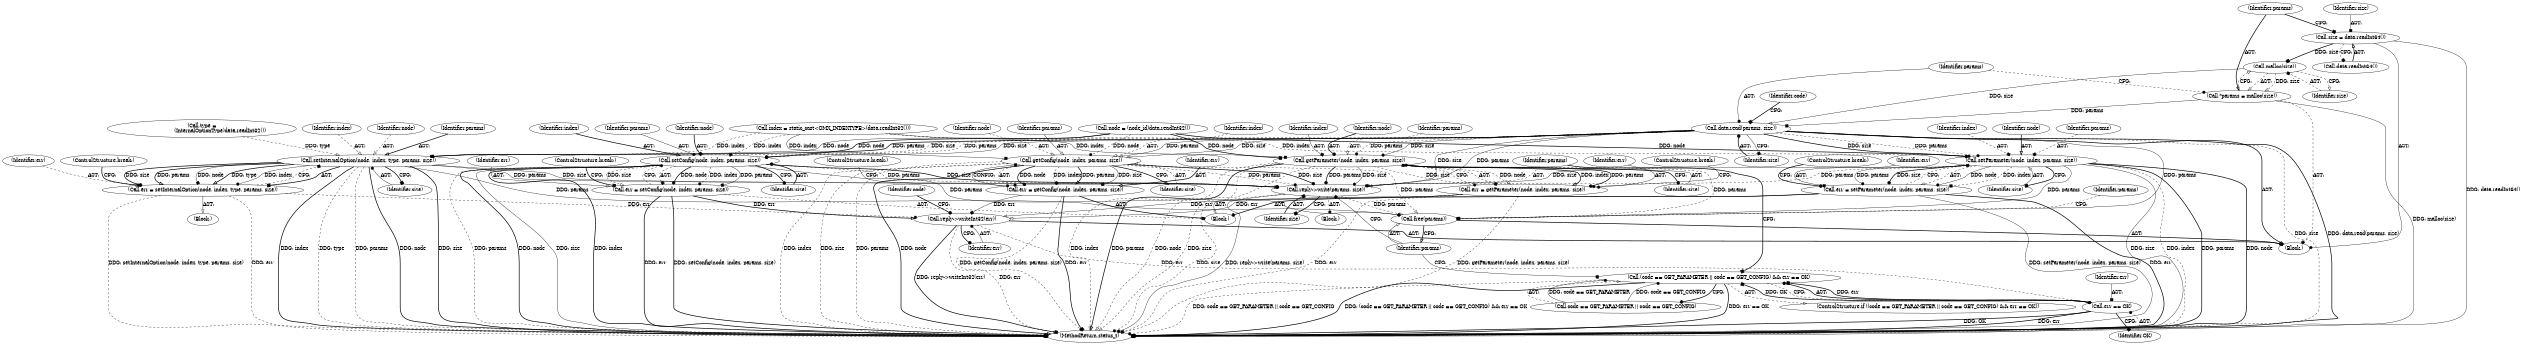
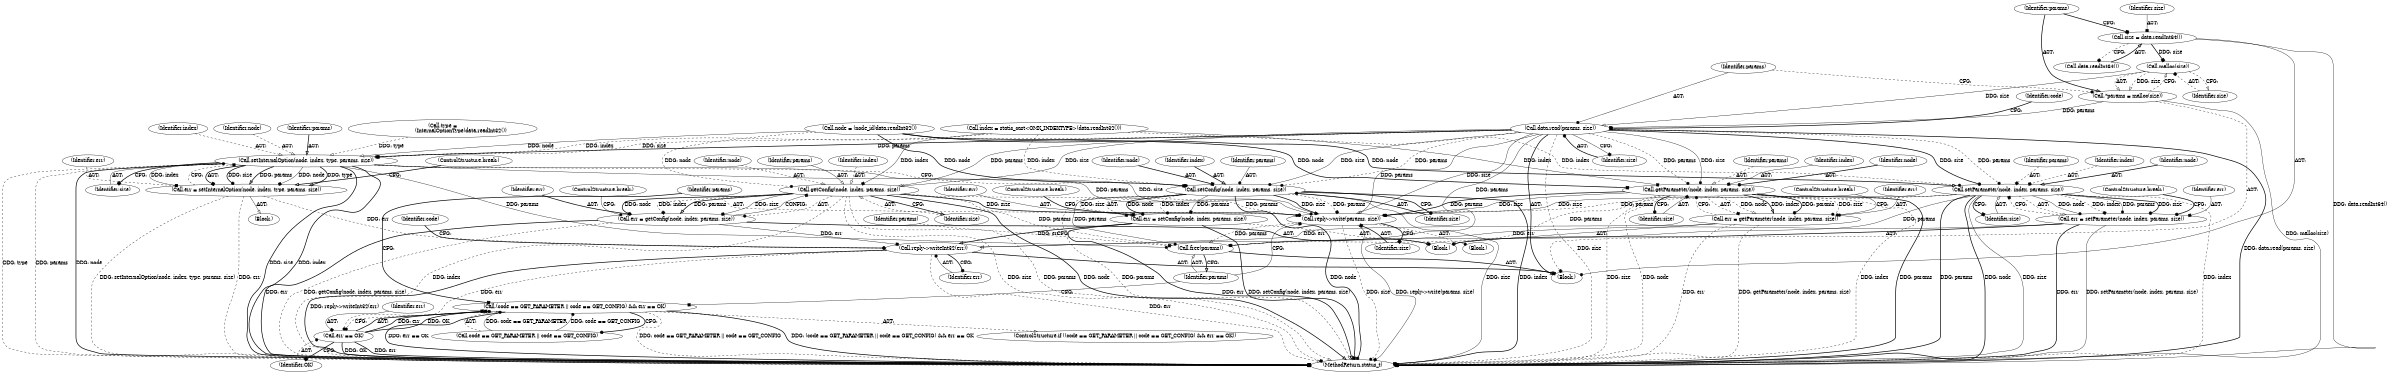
edge "(Call,err = setConfig(node, index, params, size))" -> "(Call,setConfig(node, index, params, size))": now "(Call,setInternalOption(node, index, type, params, size))" -> "(Call,setConfig(node, index, params, size))"
